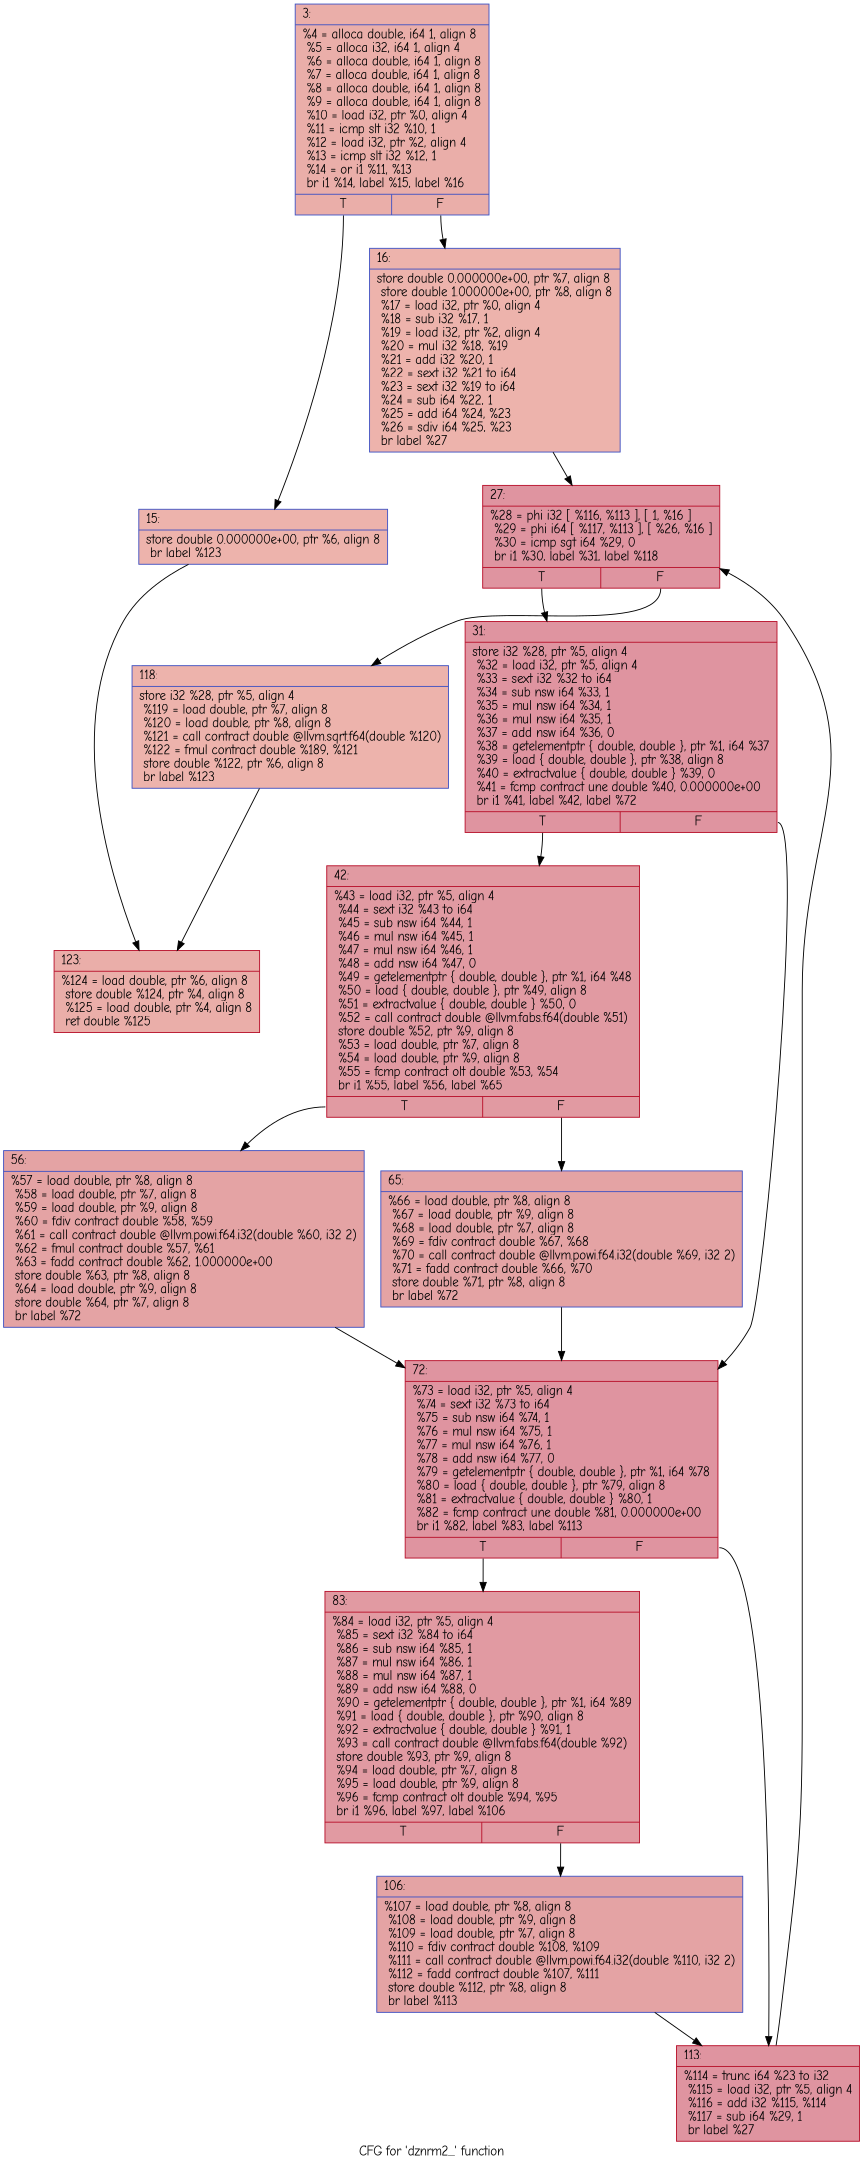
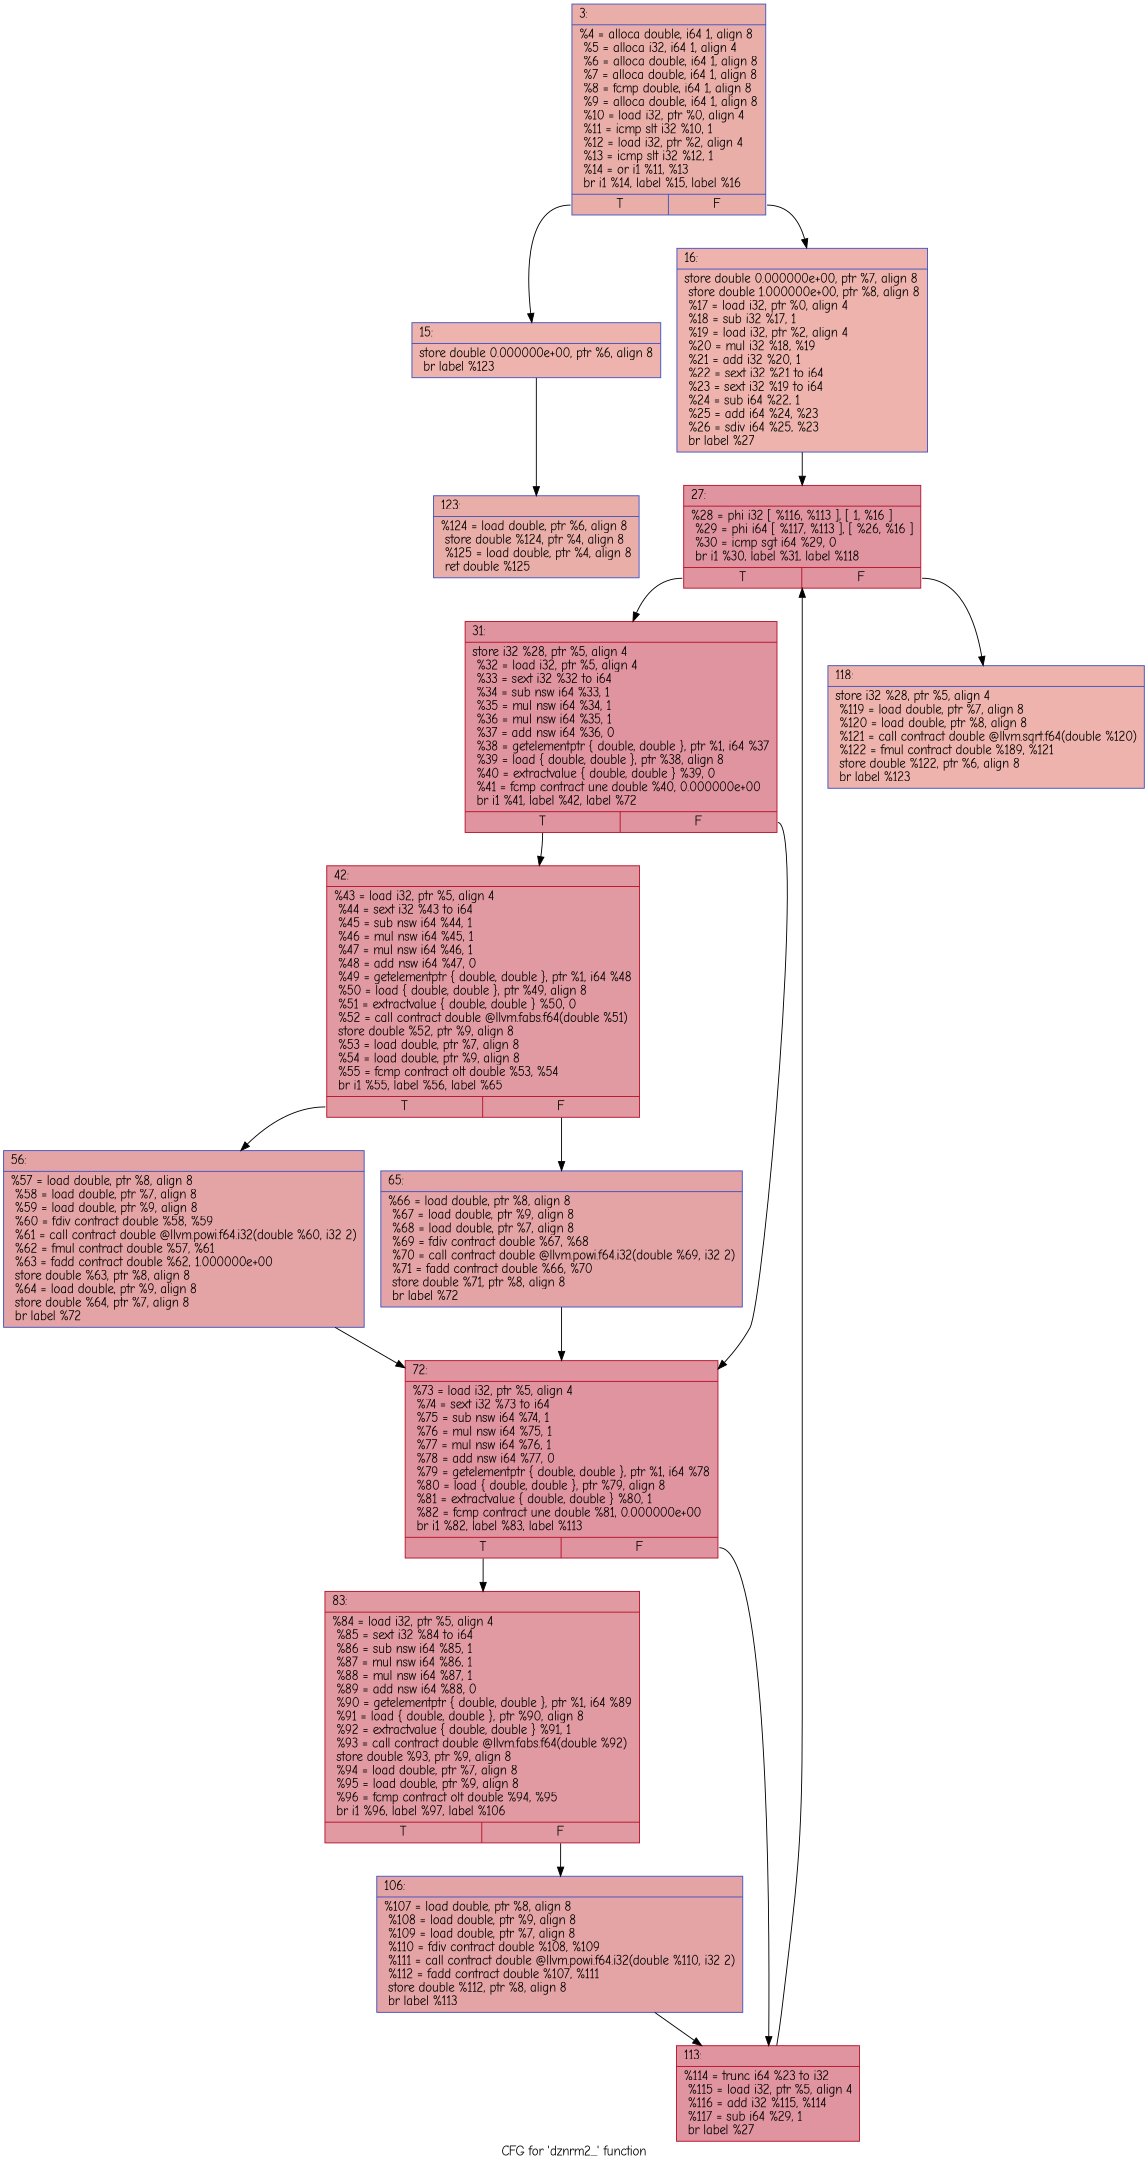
node "3:": text "%8 = alloca double, i64 1, align 8" -> "%8 = fcmp double, i64 1, align 8"
edge "118:" -> "123:": removed
node "123:": color #b70d28ff -> #3d50c3ff
